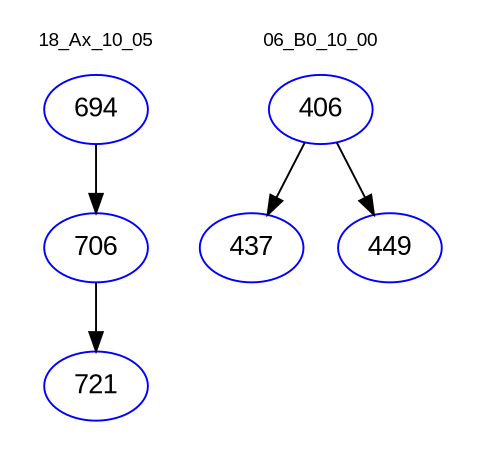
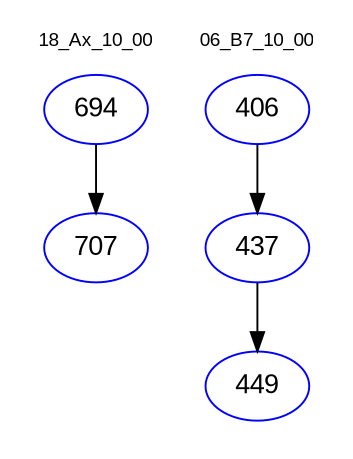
cluster "18_Ax_10_05": label "18_Ax_10_05" -> "18_Ax_10_00"
cluster "06_B0_10_00": label "06_B0_10_00" -> "06_B7_10_00"
edge "406" -> "449": now "437" -> "449"
node "706": label "706" -> "707"
node "721": removed
